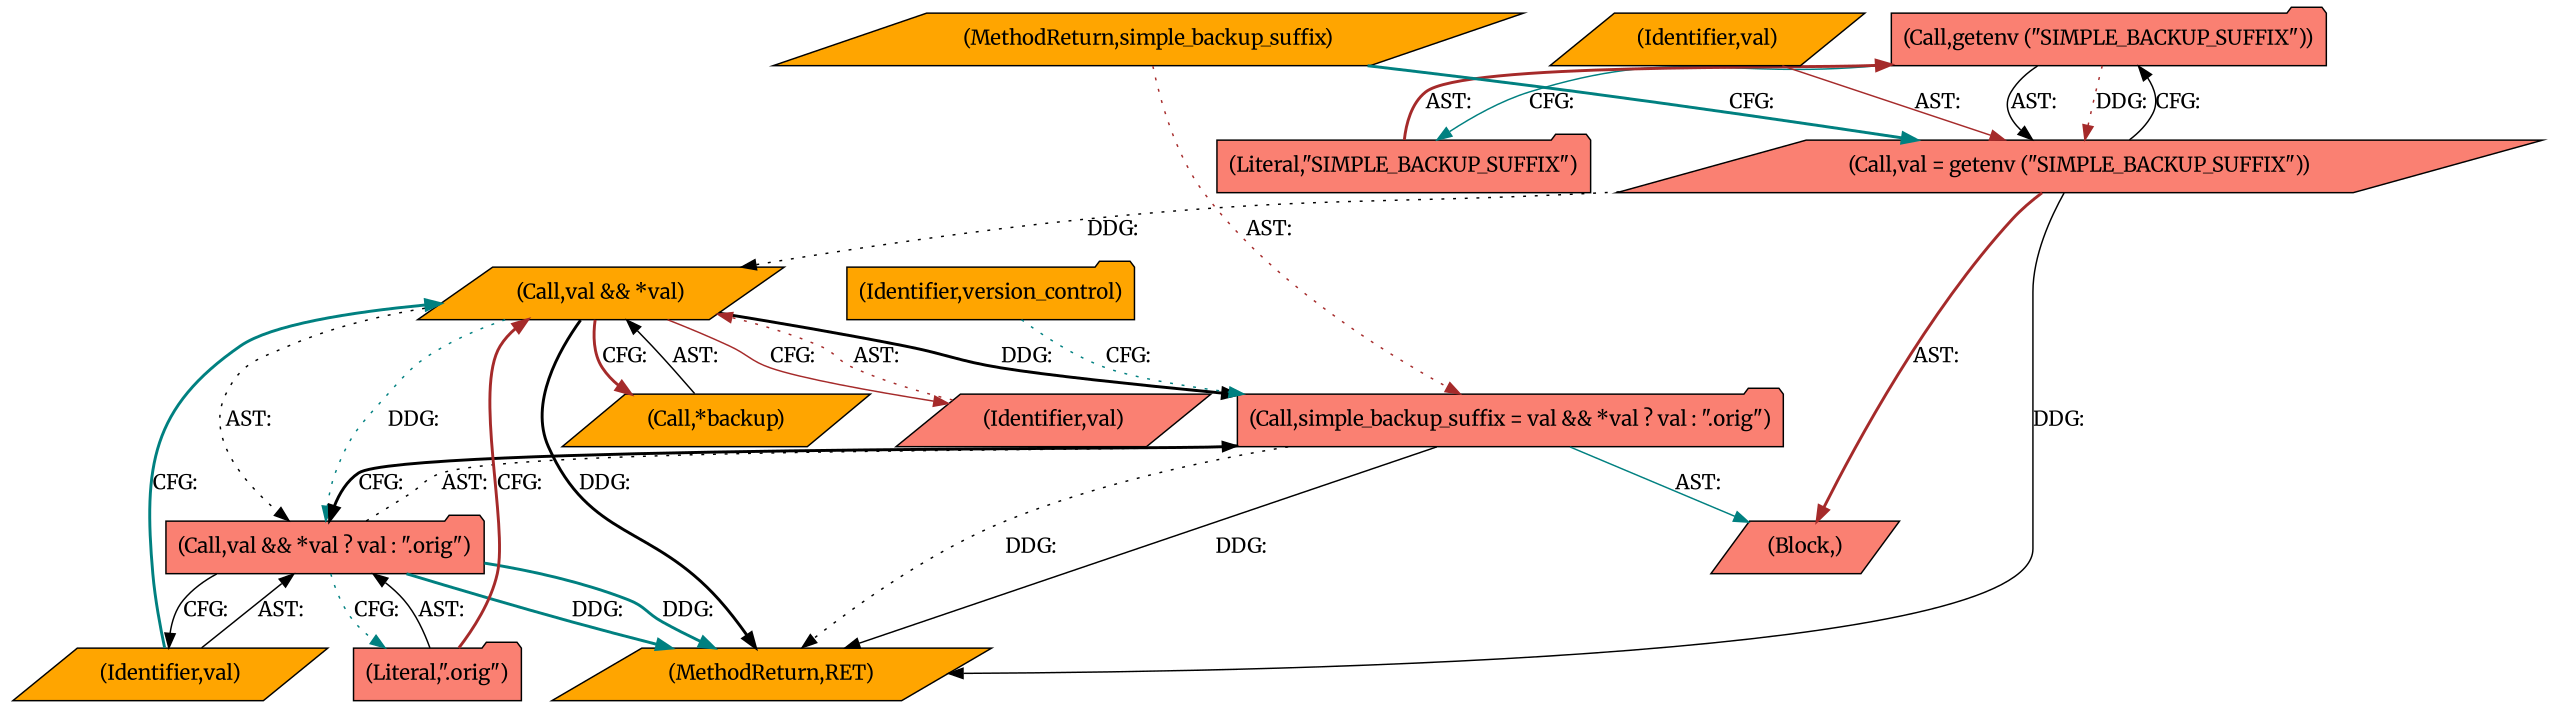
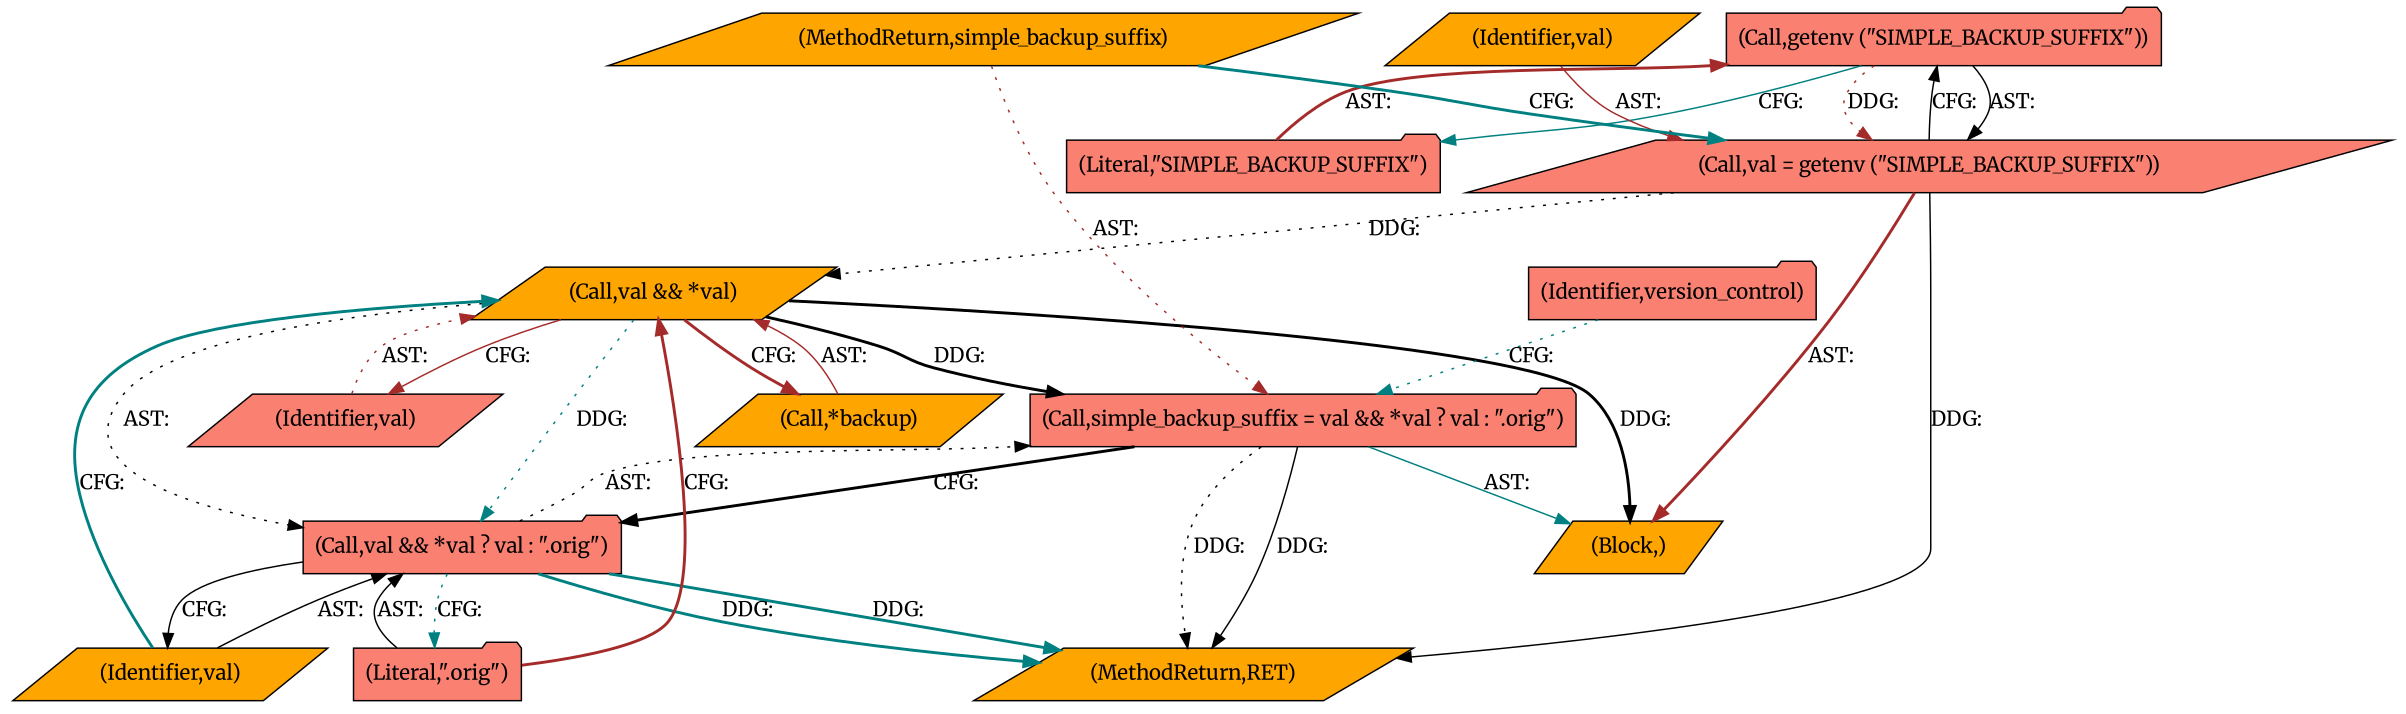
node "(Identifier,version_control)": fillcolor orange -> salmon
edge "(Call,*backup)" -> "(Call,val && *val)": color black -> brown
edge "(Call,val && *val)" -> "(MethodReturn,RET)": now "(Call,val && *val)" -> "(Block,)"
node "(Block,)": fillcolor salmon -> orange
